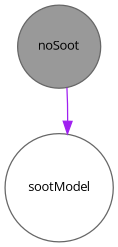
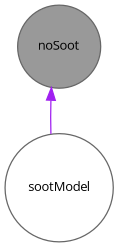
edge "noSoot" -> "sootModel": reversed
